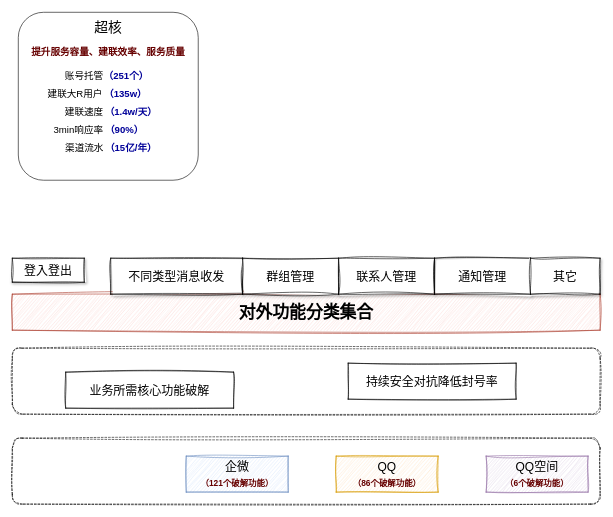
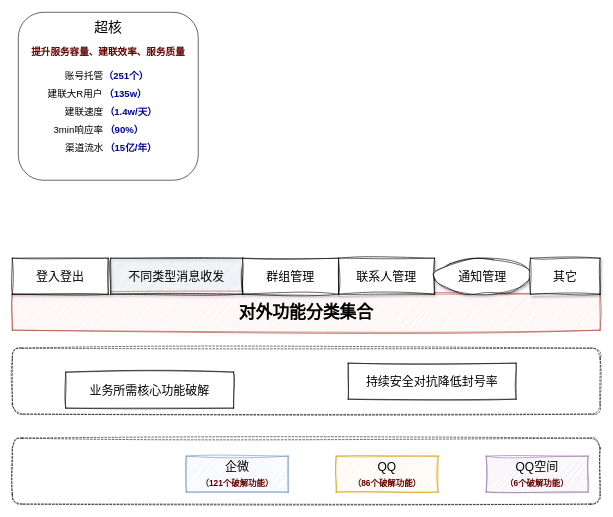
node "登入登出": size 72x24 -> 96x36
node "不同类型消息收发": fillcolor #ffffff -> #dae8fc
node "通知管理": shape rectangle -> ellipse
